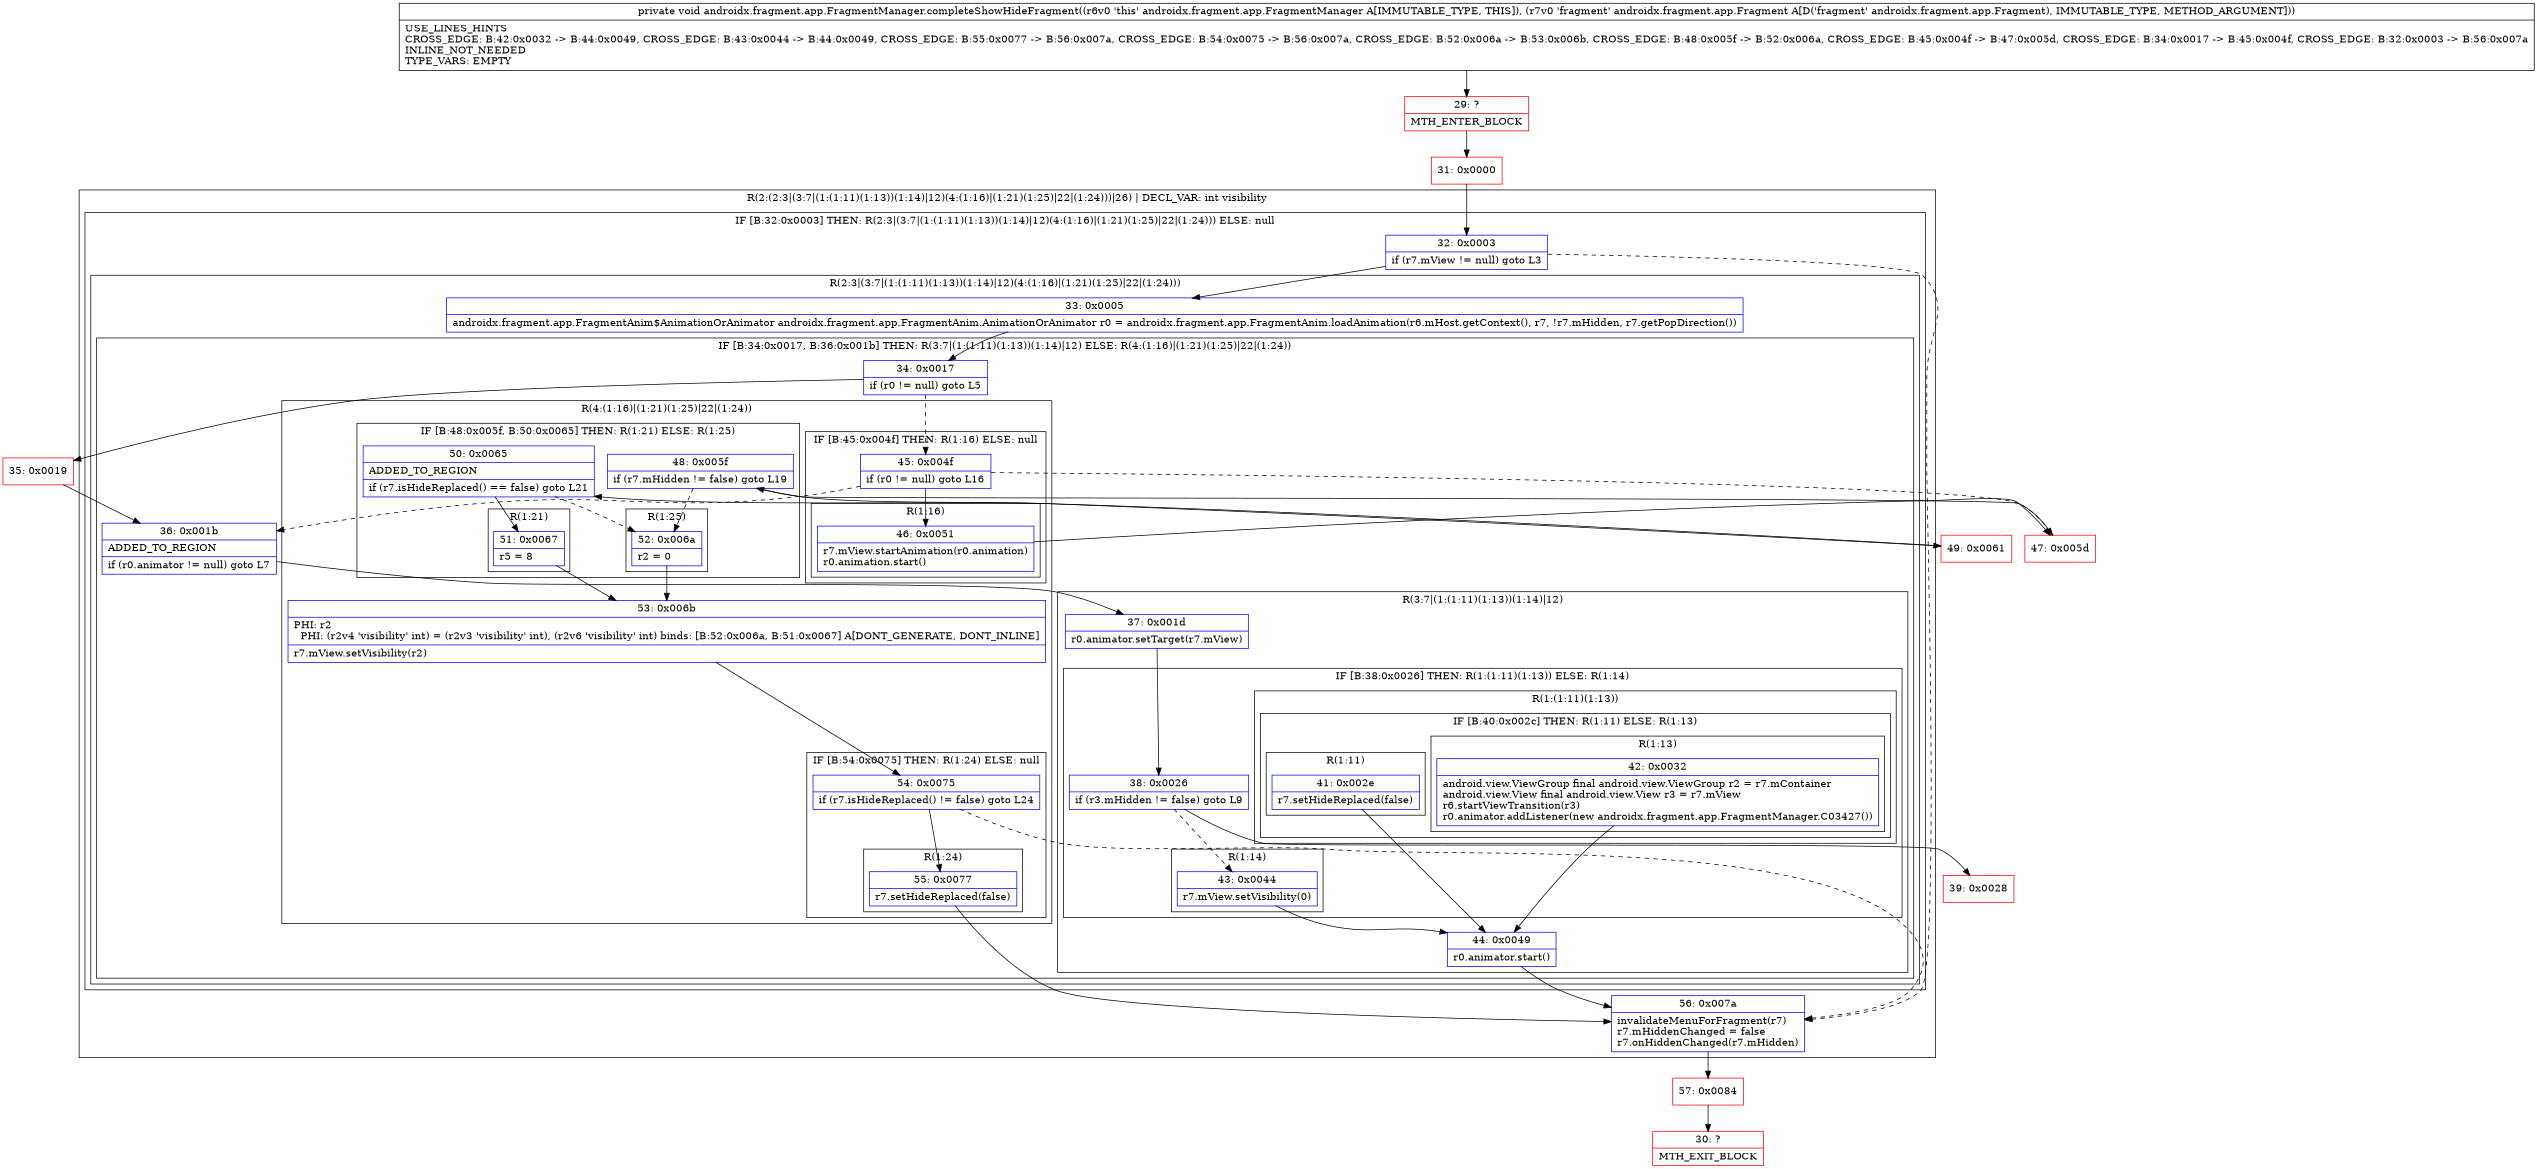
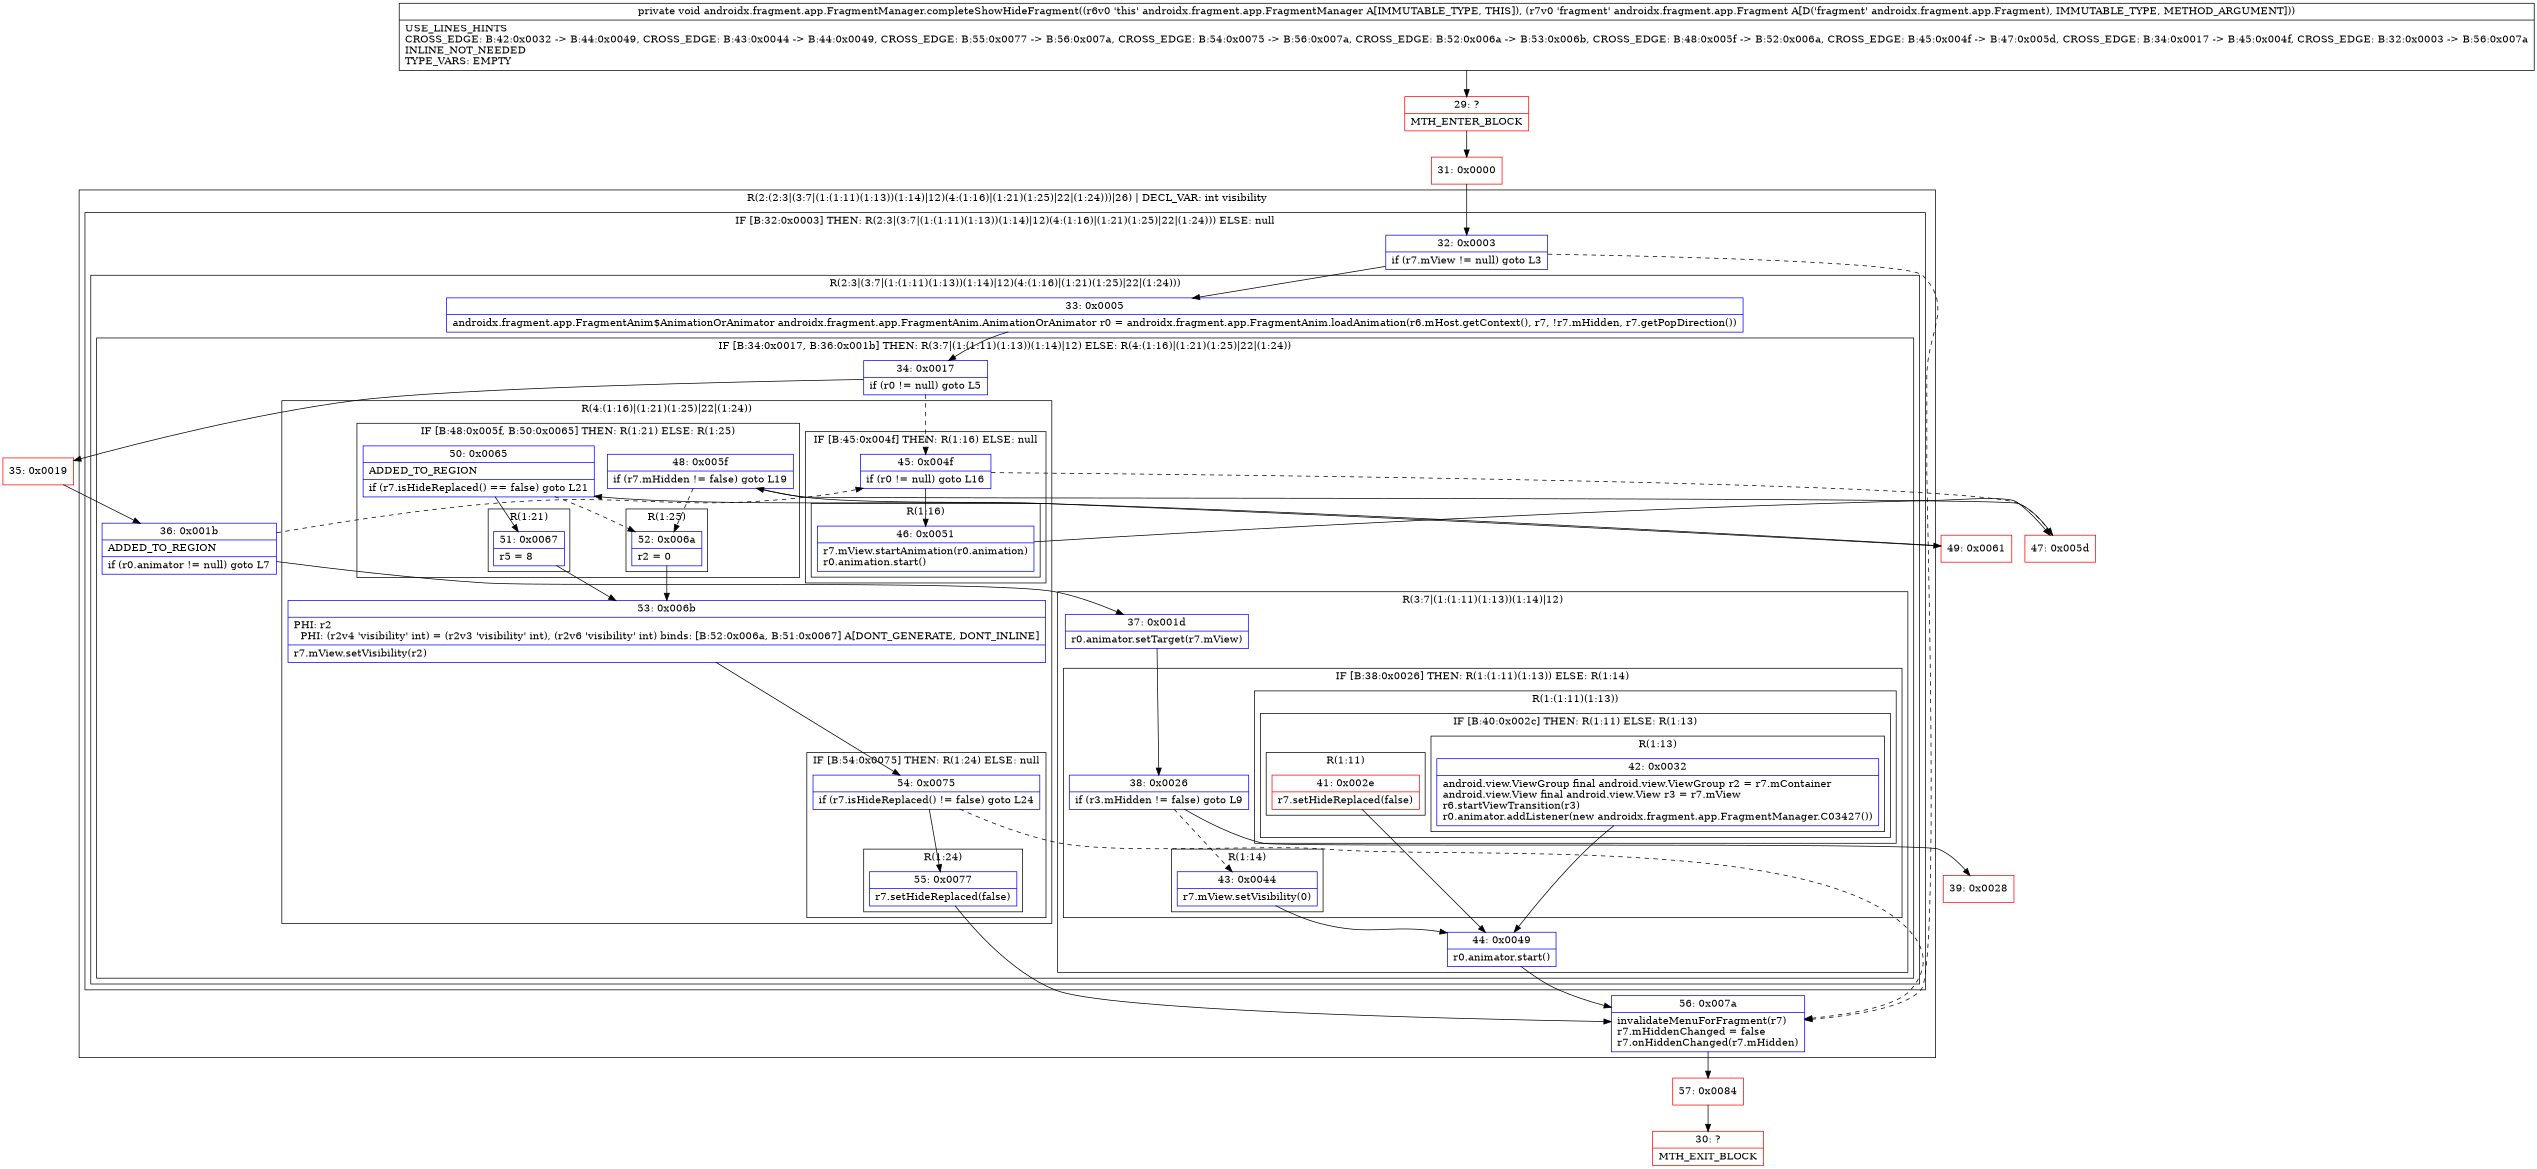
edge "45: 0x004f" -> "36: 0x001b": reversed
node "41: 0x002e": color blue -> red
